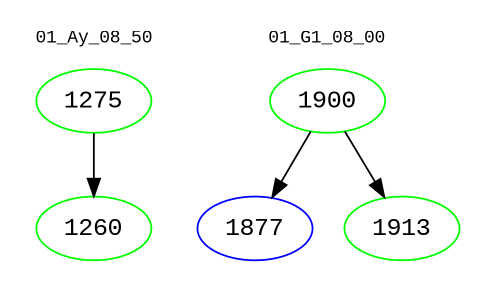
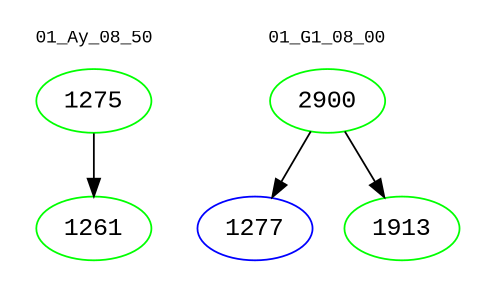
node "1900": label "1900" -> "2900"
node "1260": label "1260" -> "1261"
node "1877": label "1877" -> "1277"
